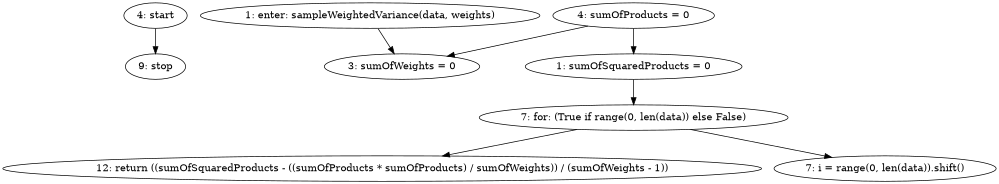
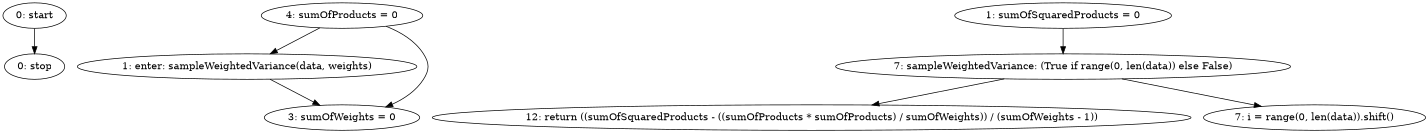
node "4: start": label "4: start" -> "0: start"
edge "4: sumOfProducts = 0" -> "1: sumOfSquaredProducts = 0": now "4: sumOfProducts = 0" -> "1: enter: sampleWeightedVariance(data, weights)"
node "9: stop": label "9: stop" -> "0: stop"
node "7: for: (True if range(0, len(data)) else False)": label "7: for: (True if range(0, len(data)) else False)" -> "7: sampleWeightedVariance: (True if range(0, len(data)) else False)"
